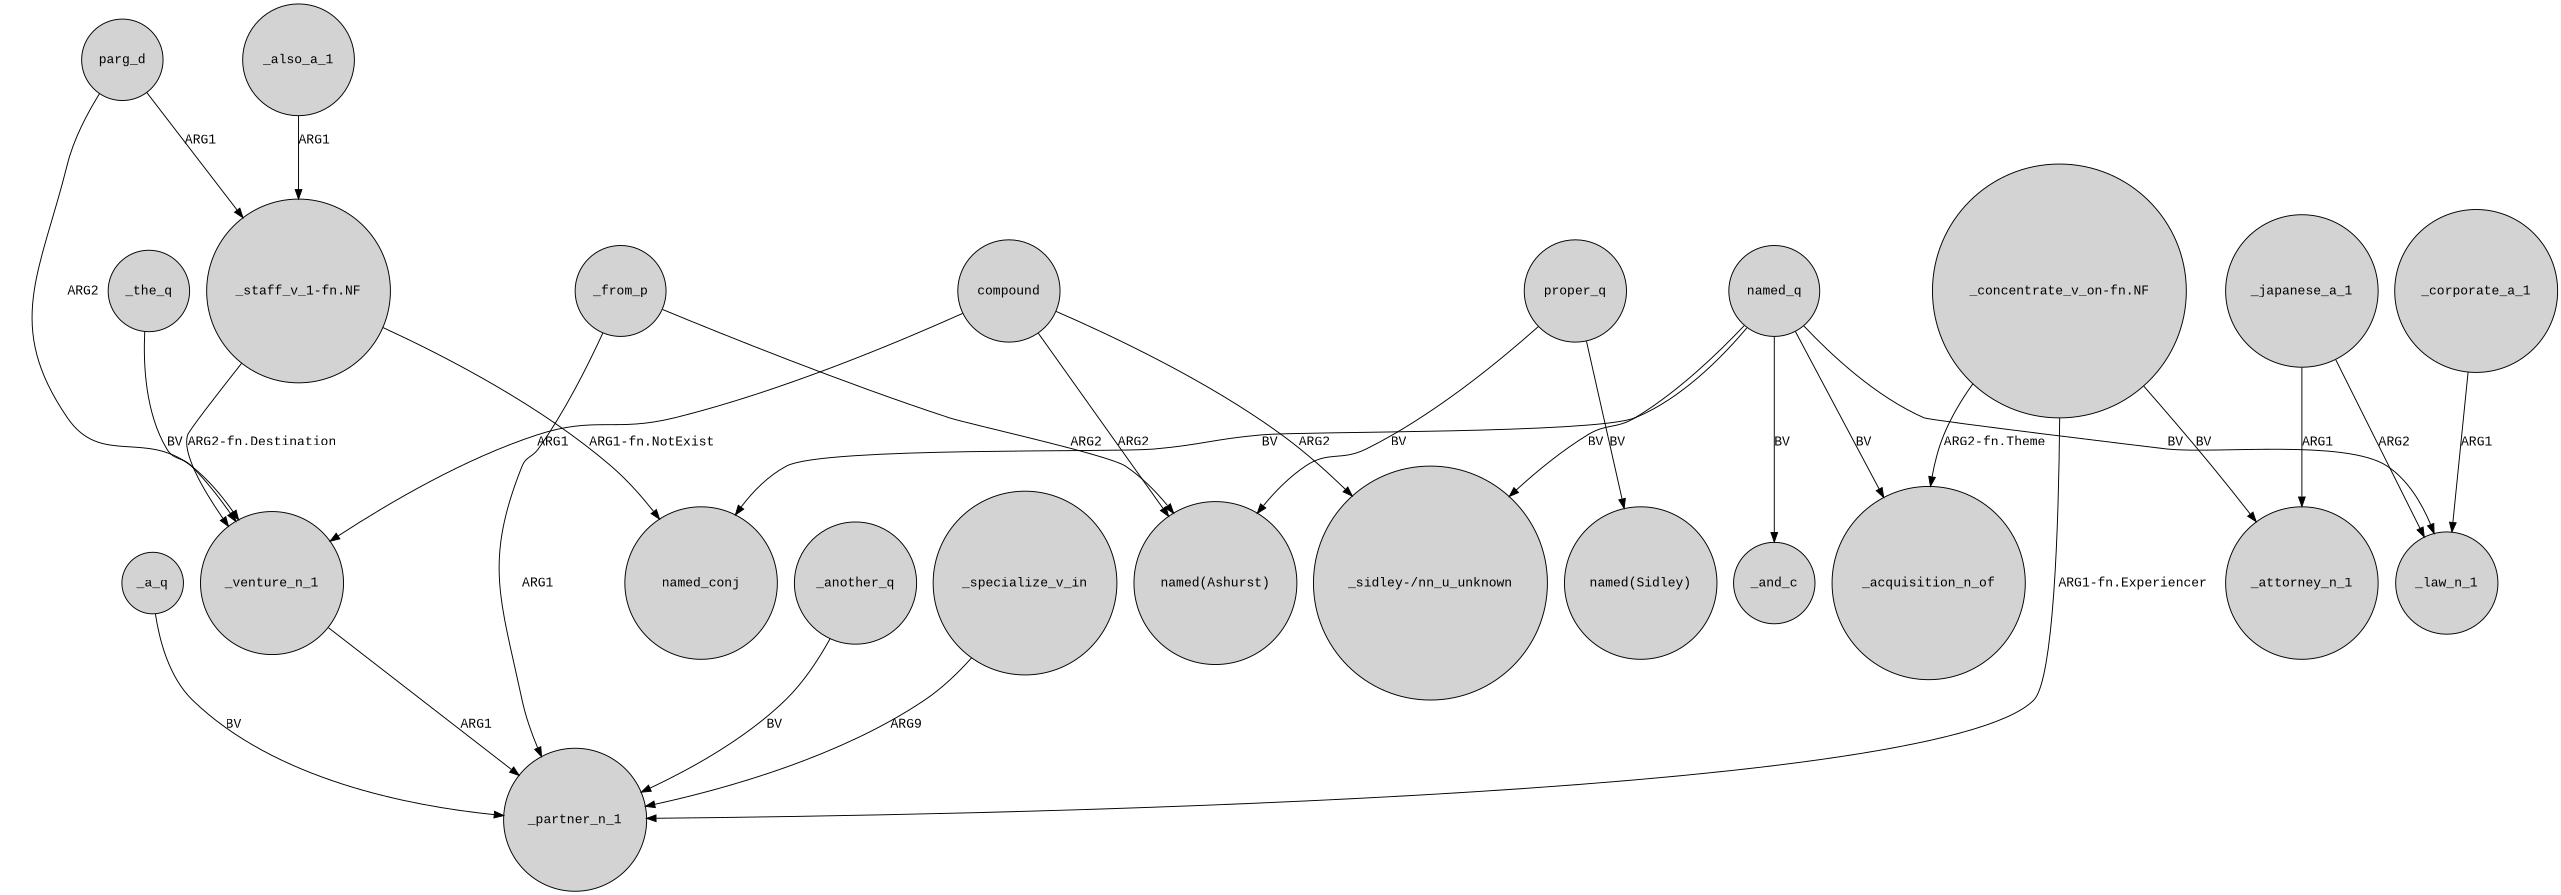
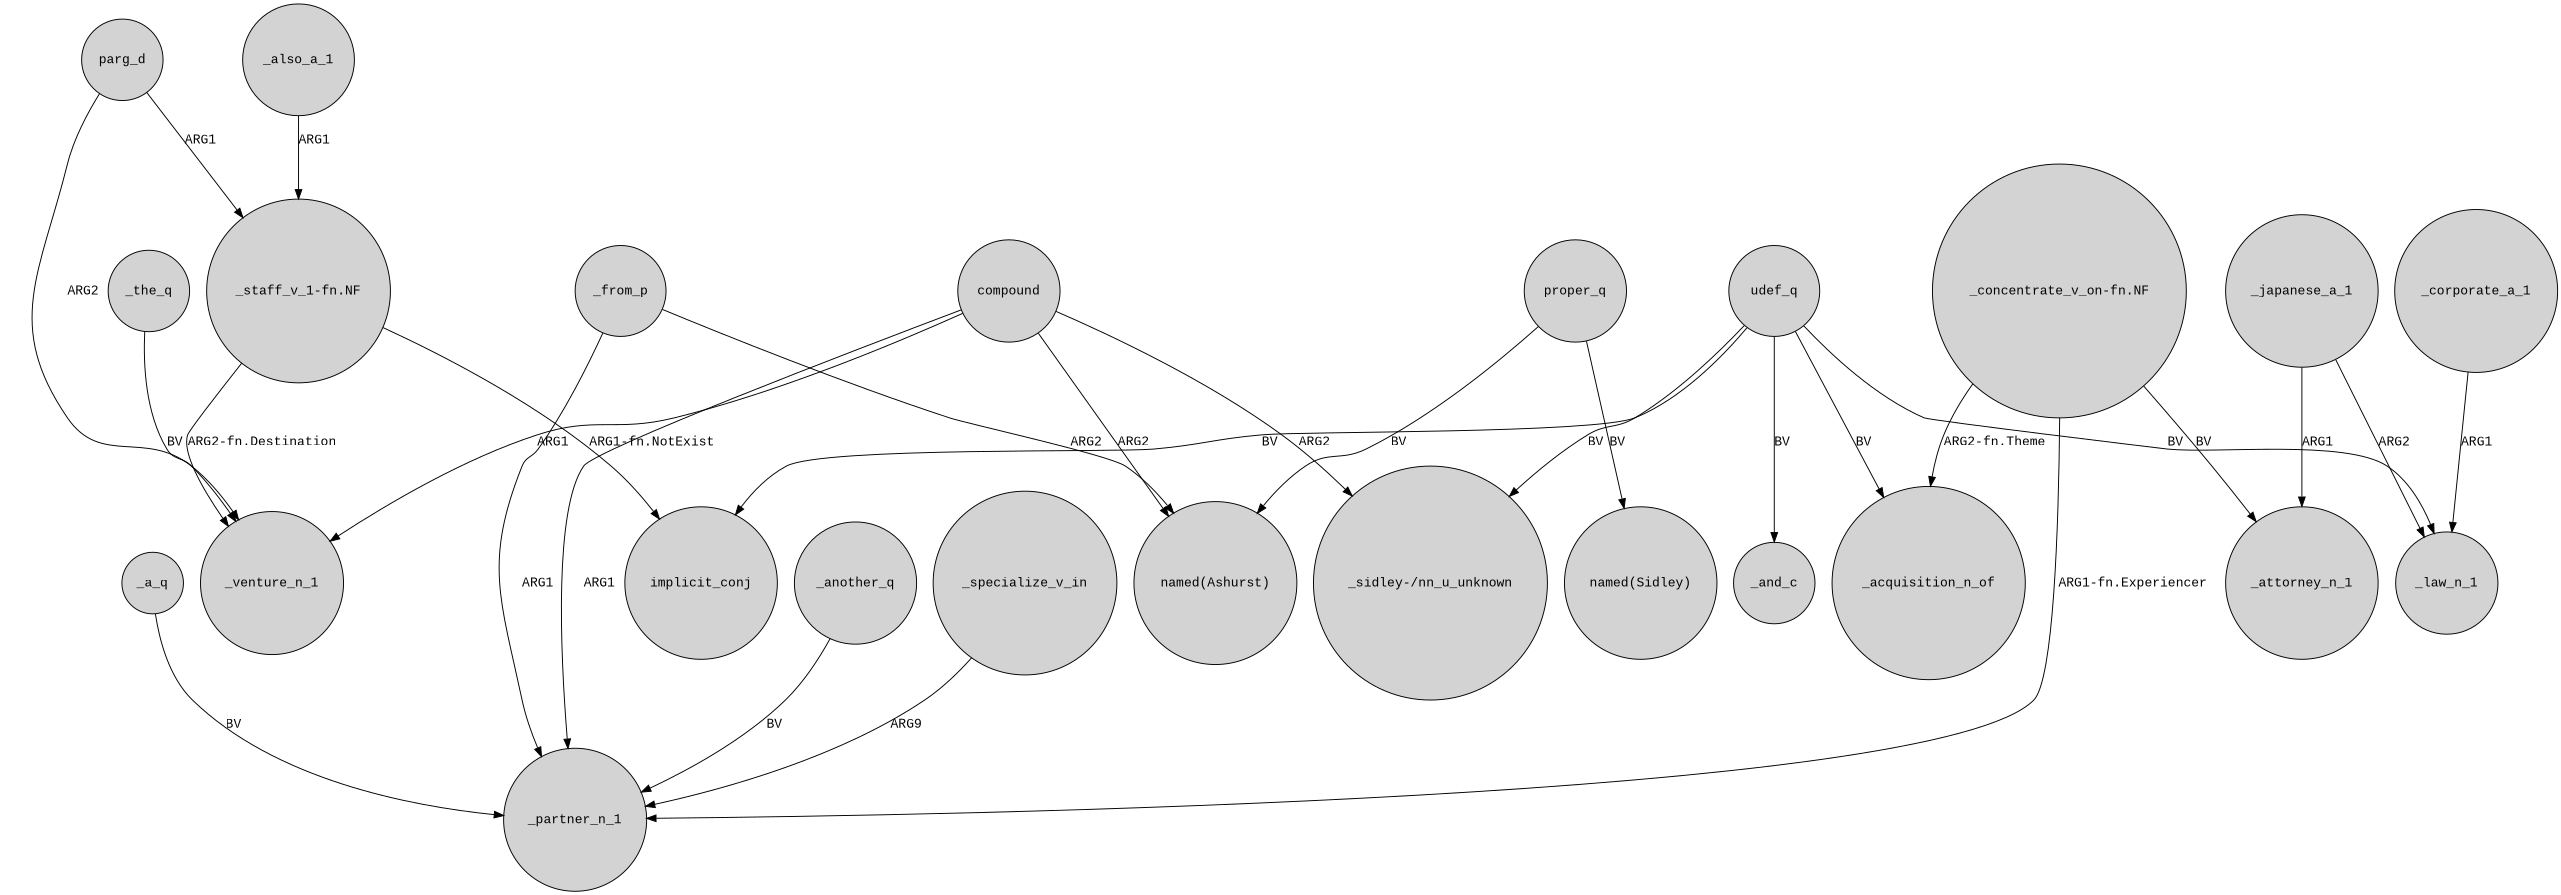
node "named_q": label "named_q" -> "udef_q"
node "named_conj": label "named_conj" -> "implicit_conj"
edge "_venture_n_1" -> "_partner_n_1": now "compound" -> "_partner_n_1"
